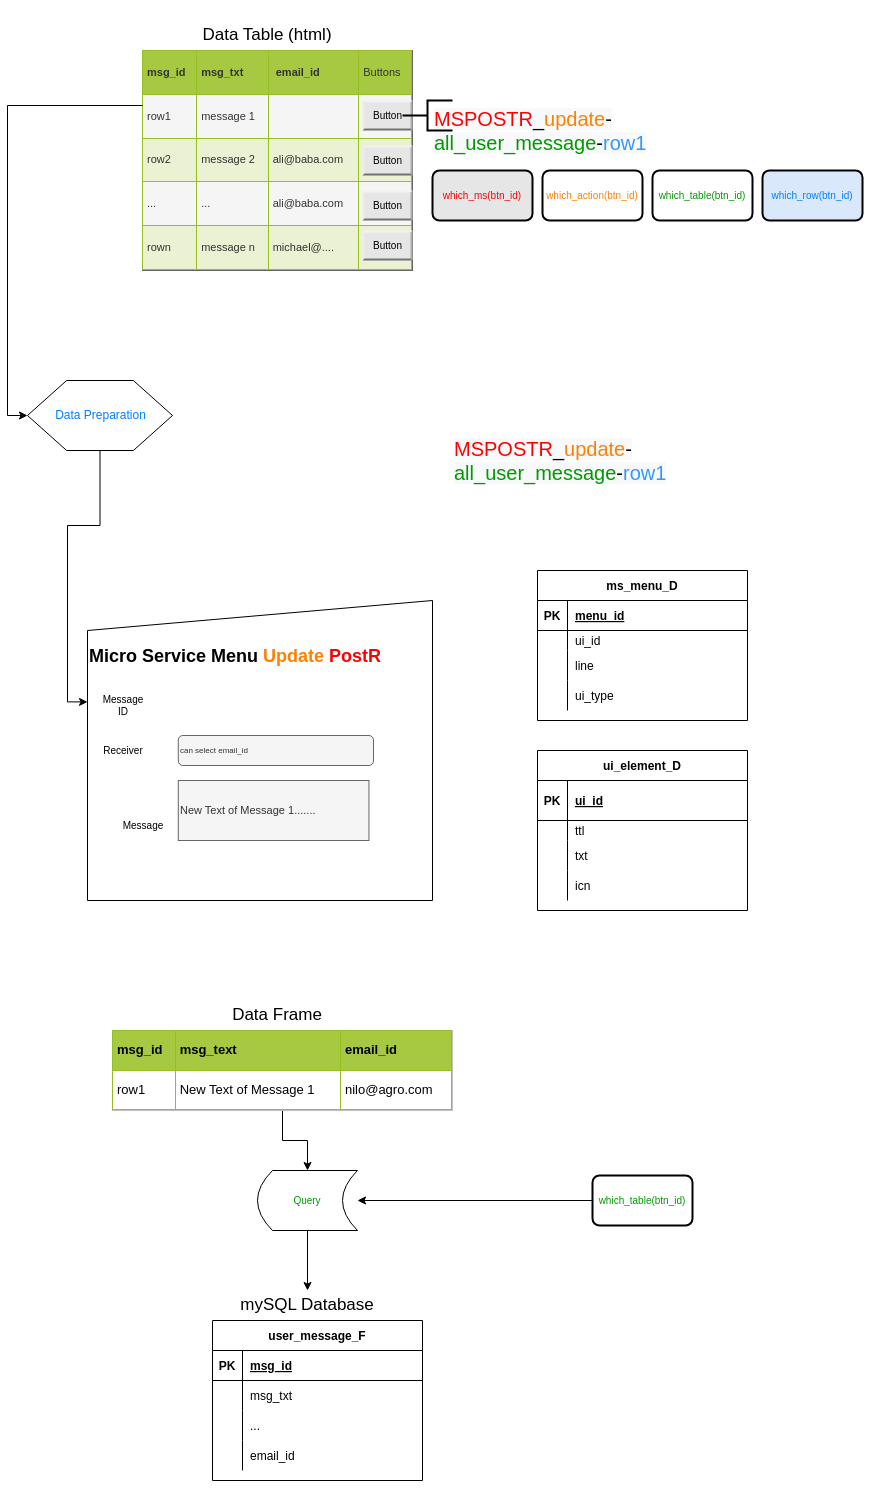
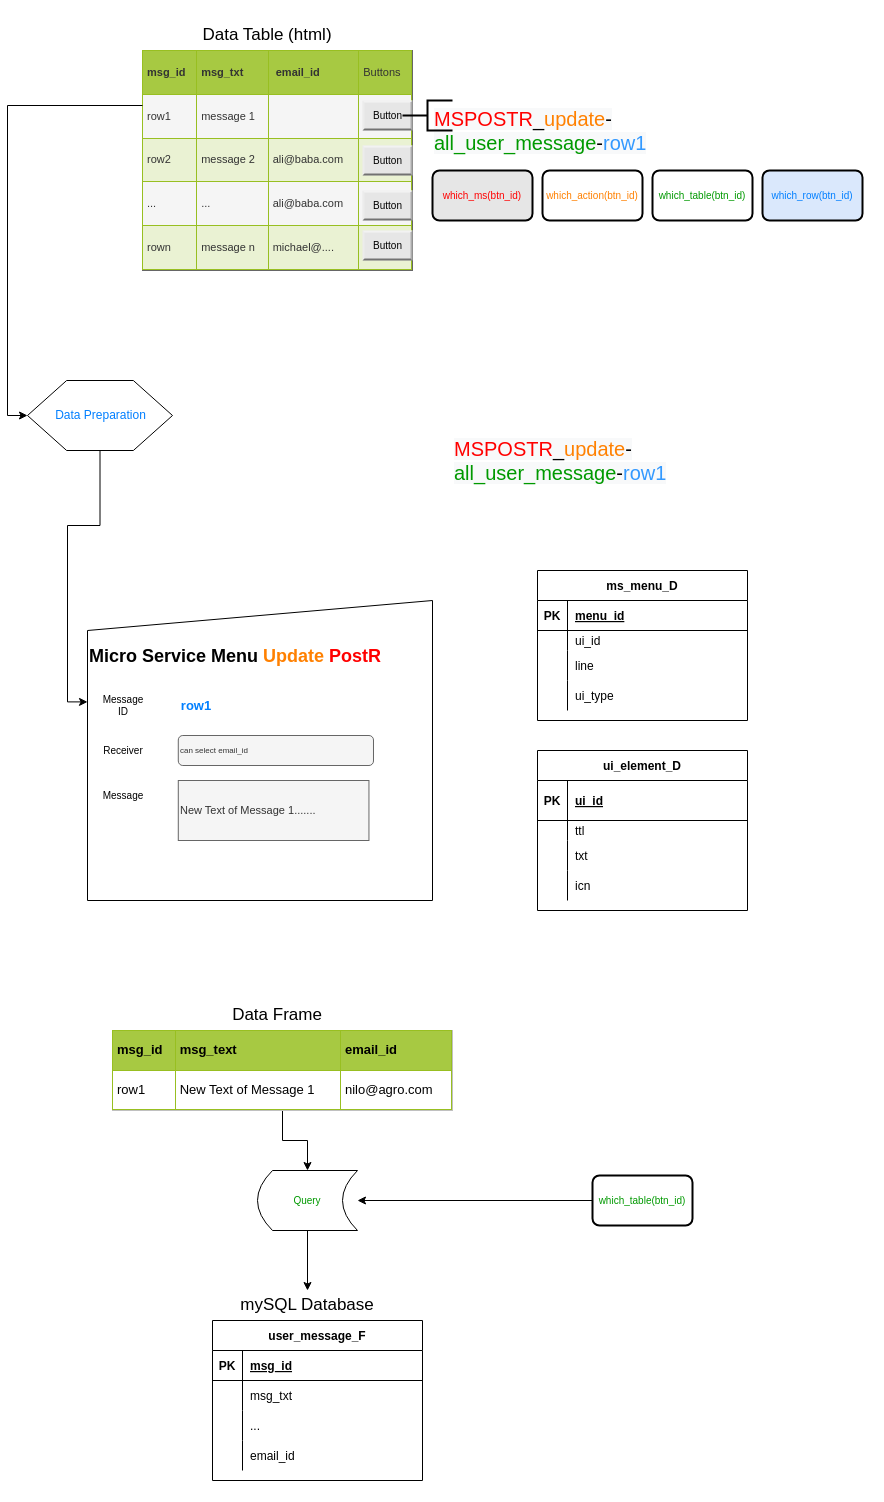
node "row1": added
node "Message": moved (144, 826) -> (124, 796)
